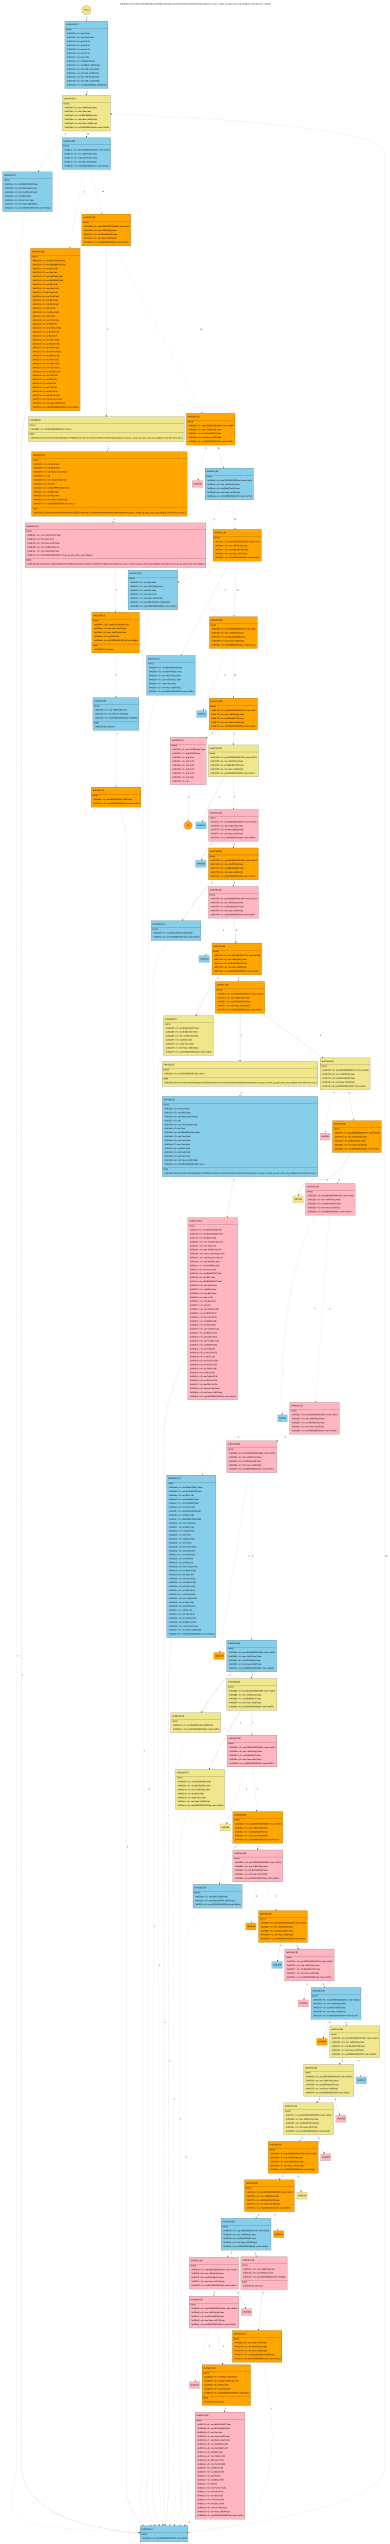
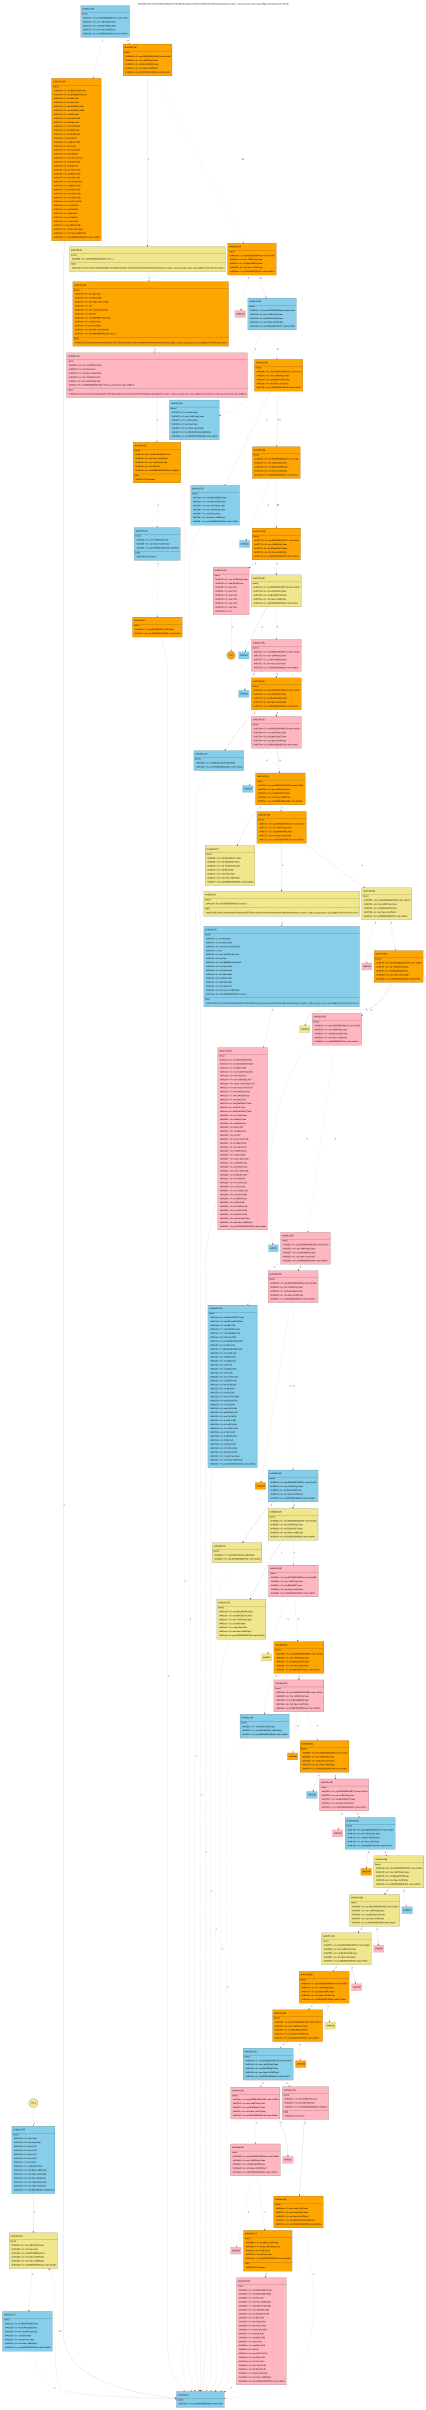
edge "0x40164f [29]" -> "0x40166c [28]": removed, label "15"
